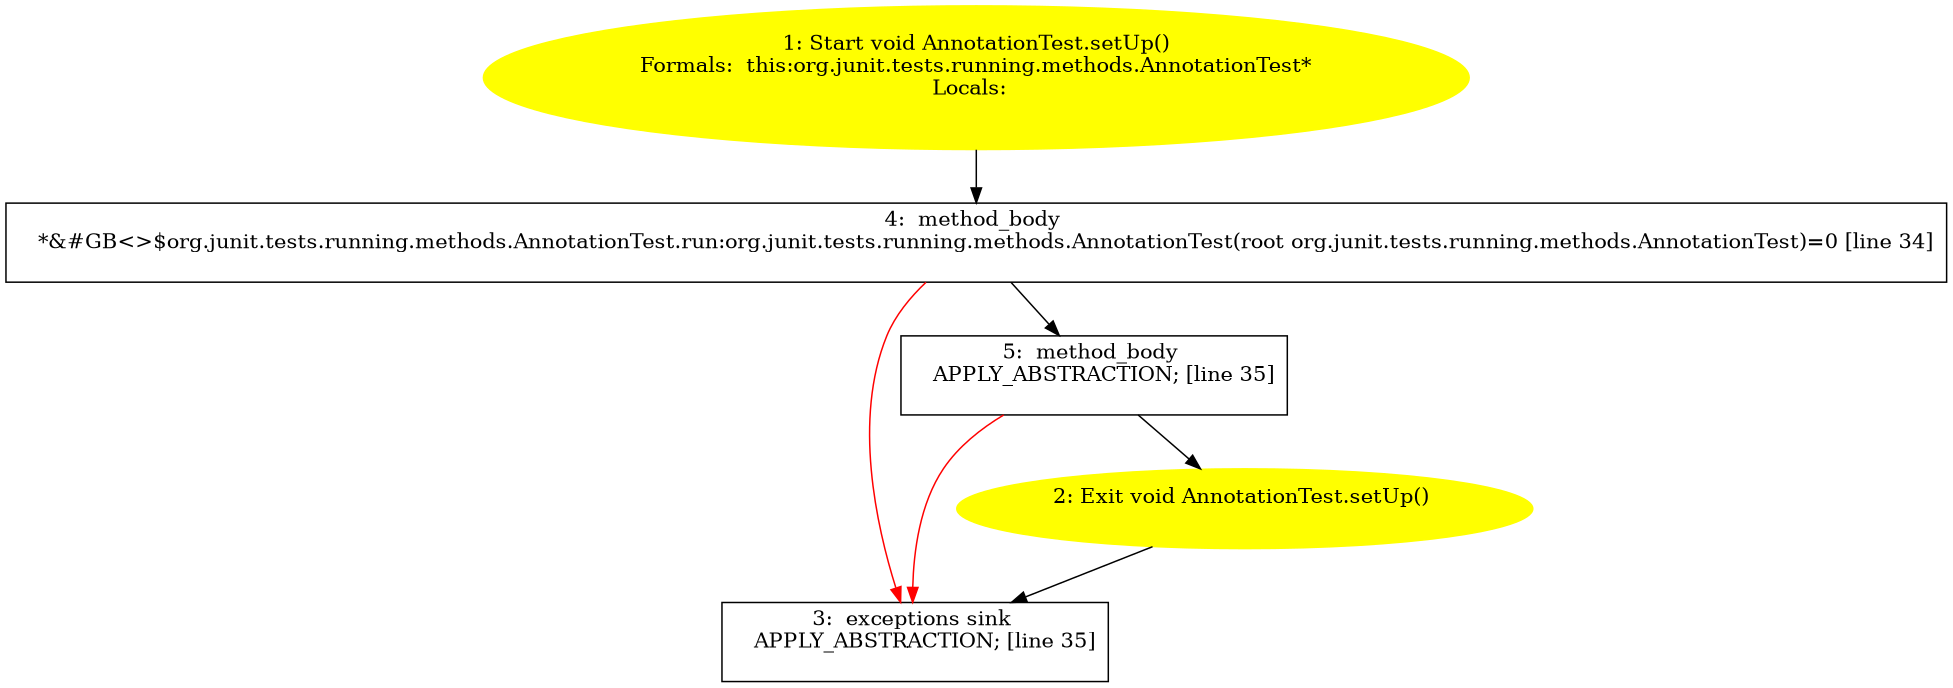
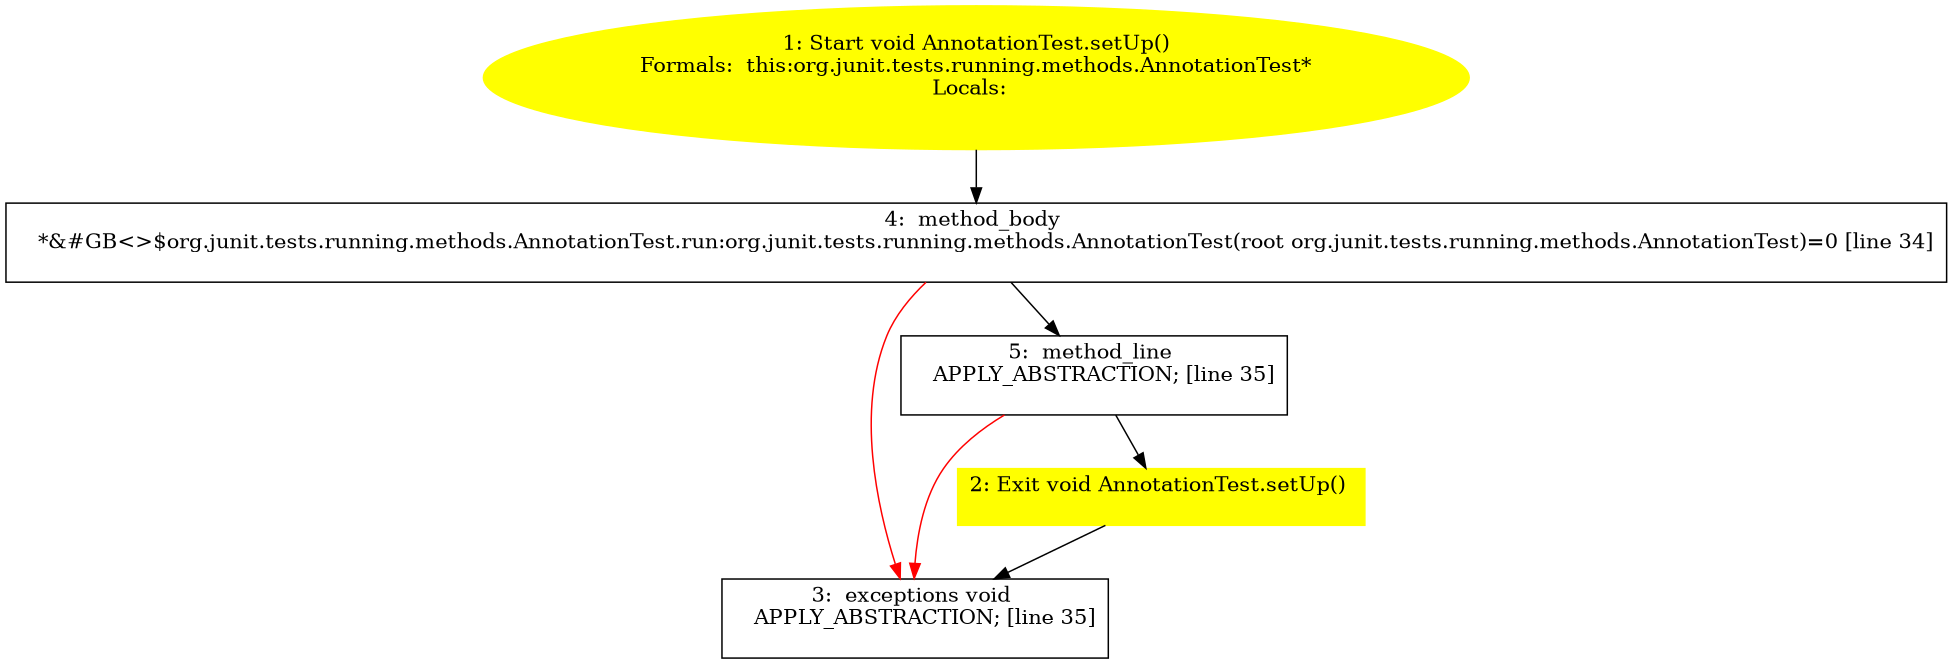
node "5:  method_body APPLY_ABSTRACTION; [line 35]": label "5:  method_body APPLY_ABSTRACTION; [line 35]" -> "5:  method_line APPLY_ABSTRACTION; [line 35]"
node "2: Exit void AnnotationTest.setUp()": shape ellipse -> box
node "3:  exceptions sink APPLY_ABSTRACTION; [line 35]": label "3:  exceptions sink APPLY_ABSTRACTION; [line 35]" -> "3:  exceptions void APPLY_ABSTRACTION; [line 35]"
